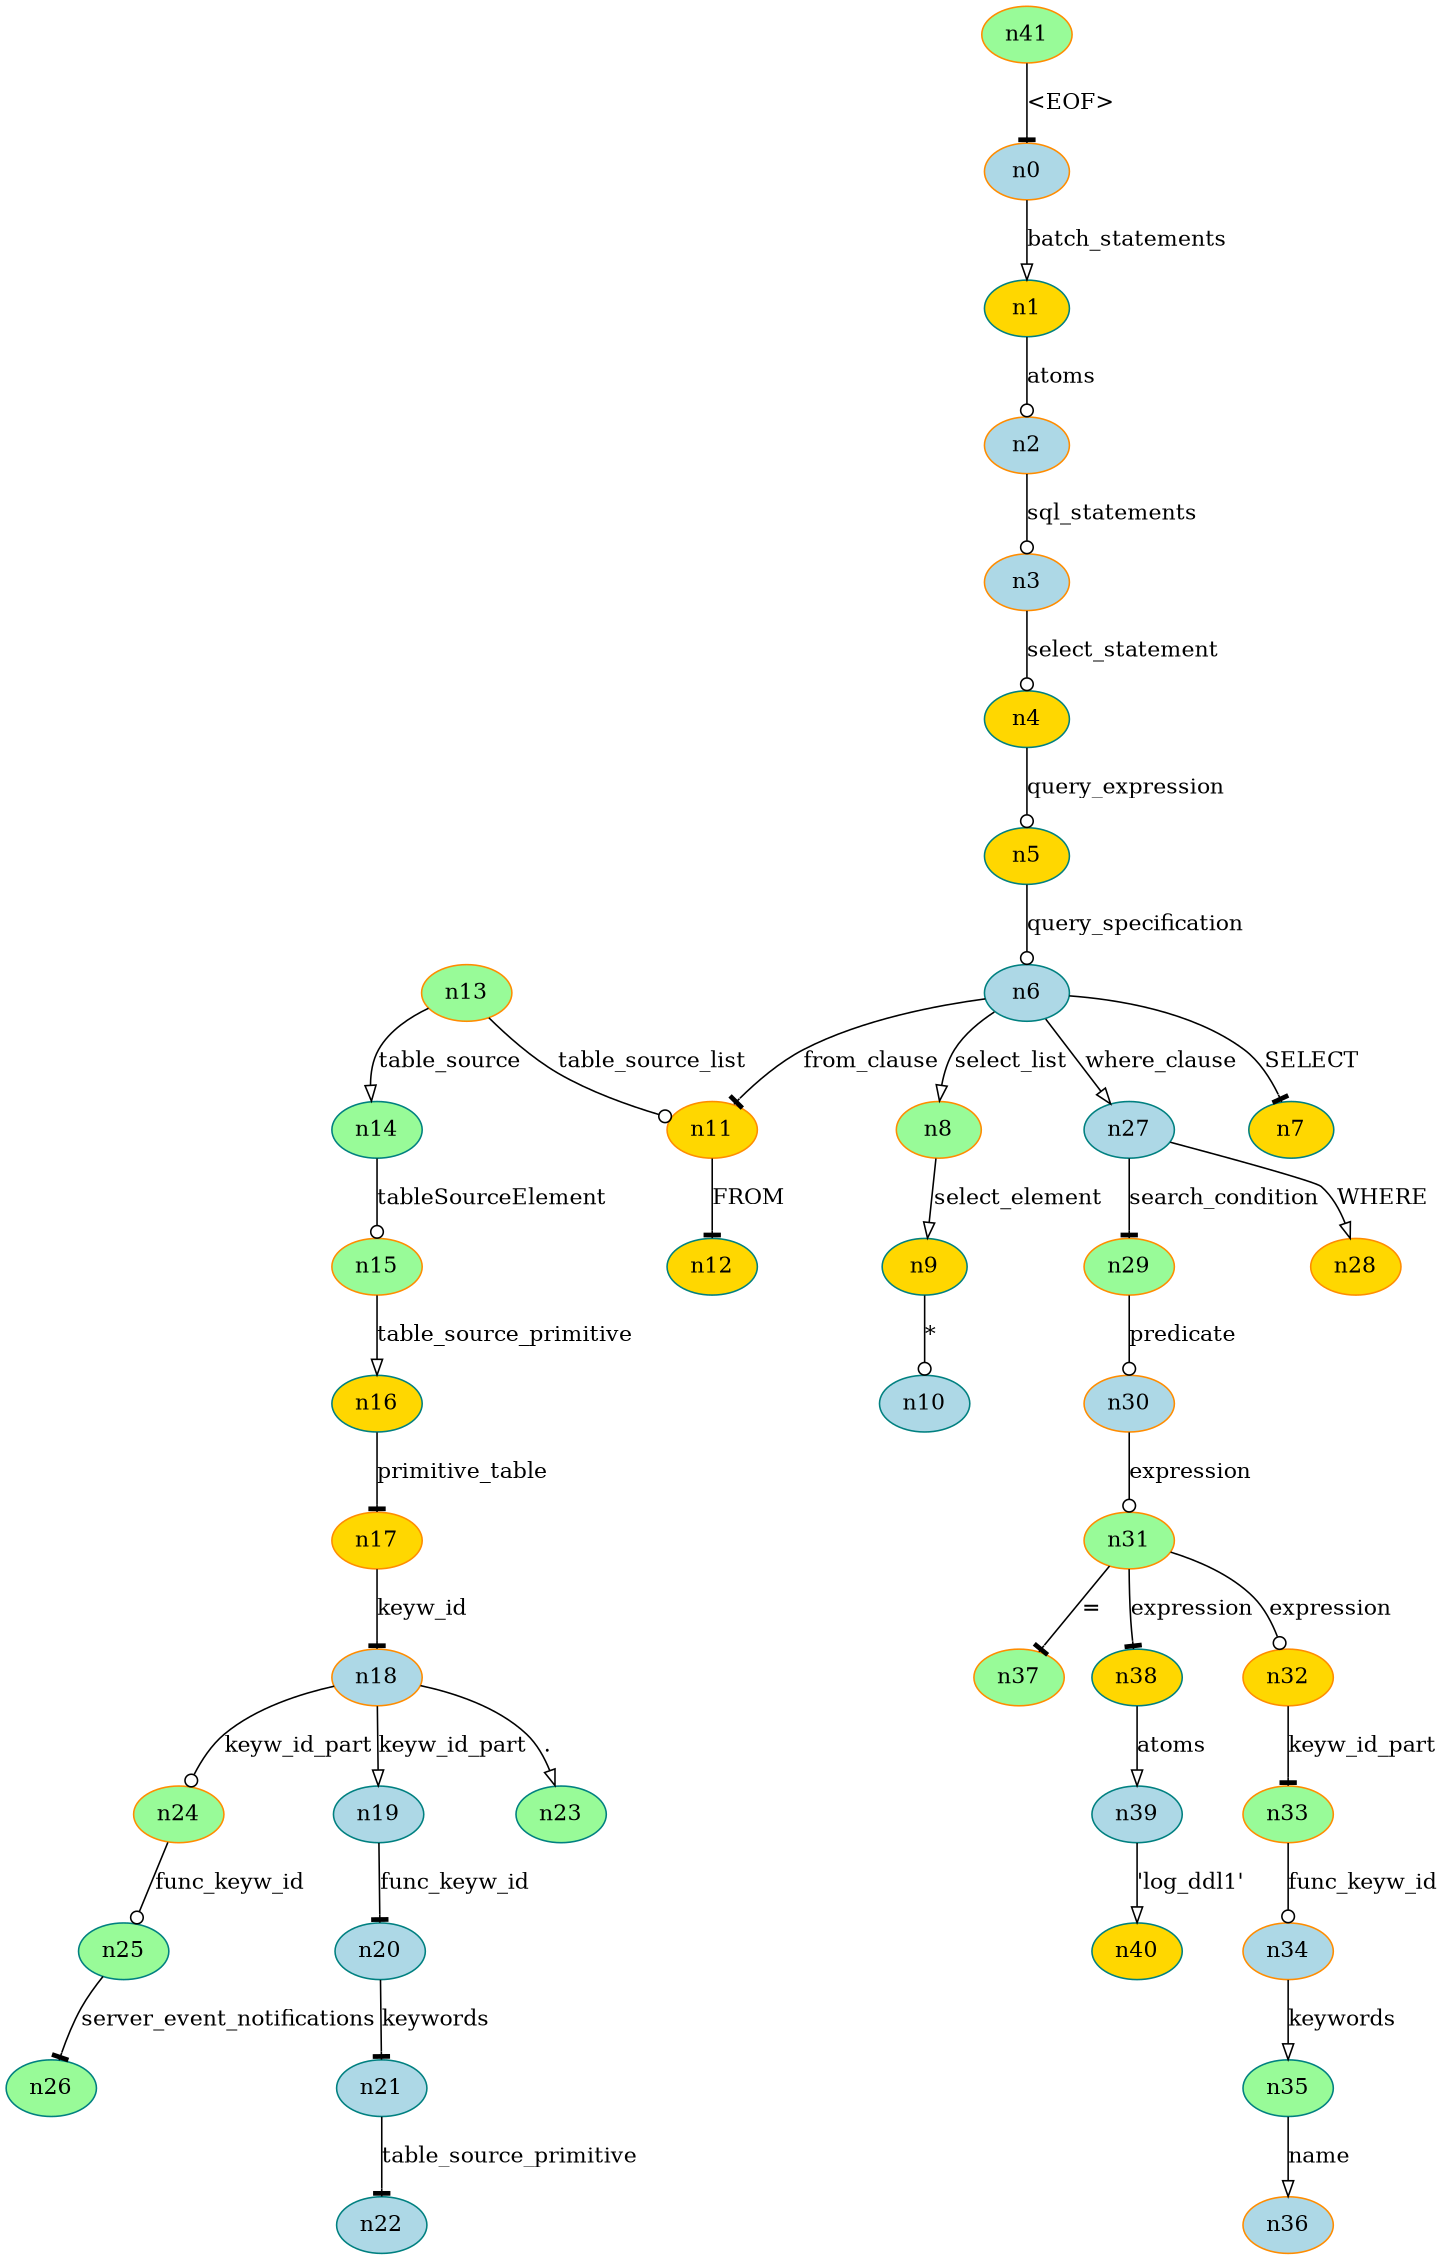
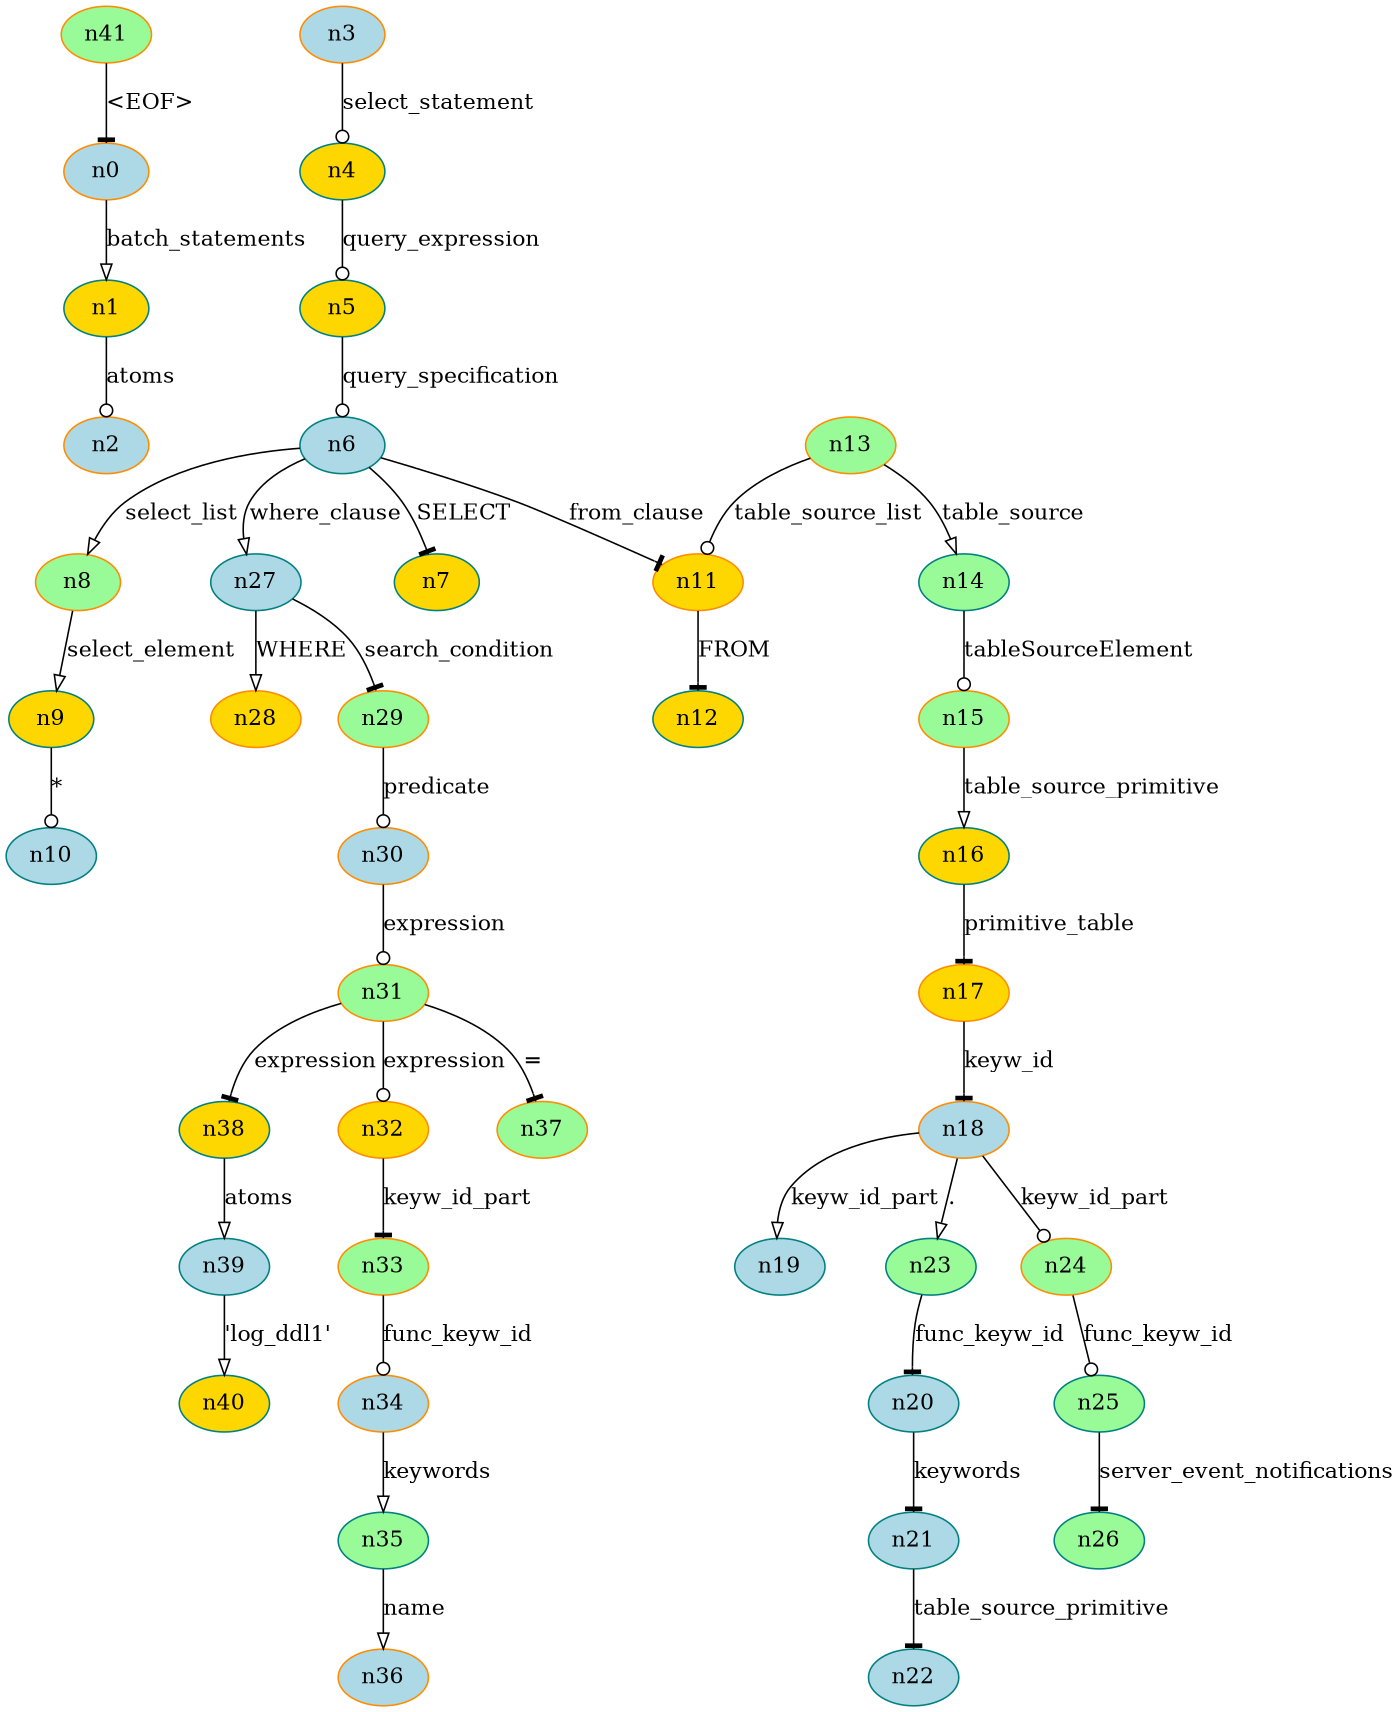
edge "n2" -> "n3": removed, label "sql_statements"
edge "n19" -> "n20": now "n23" -> "n20"
